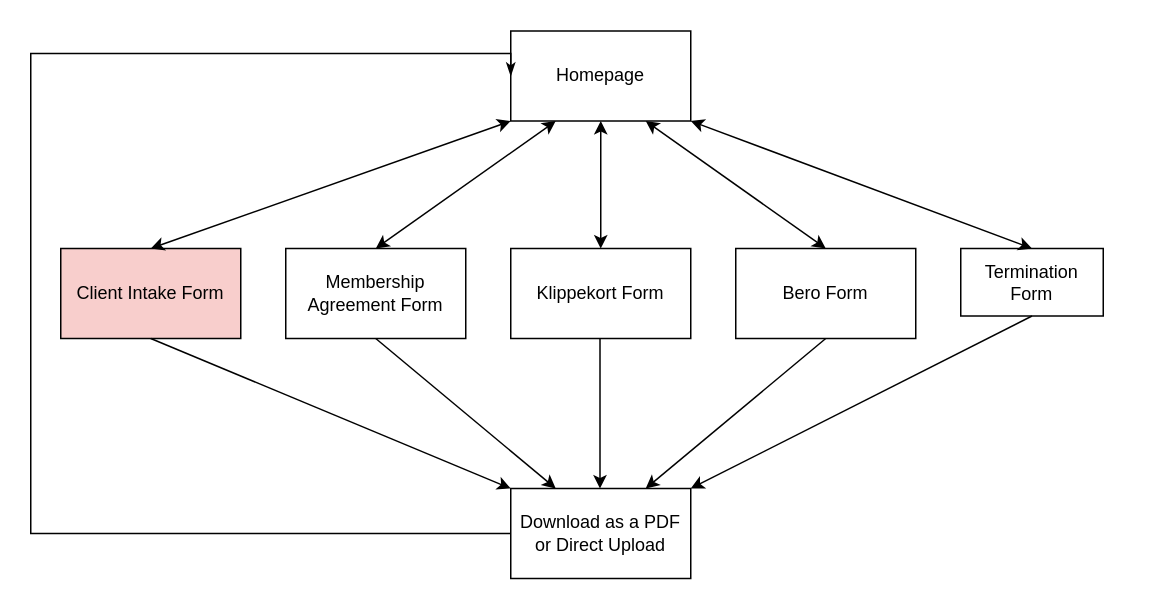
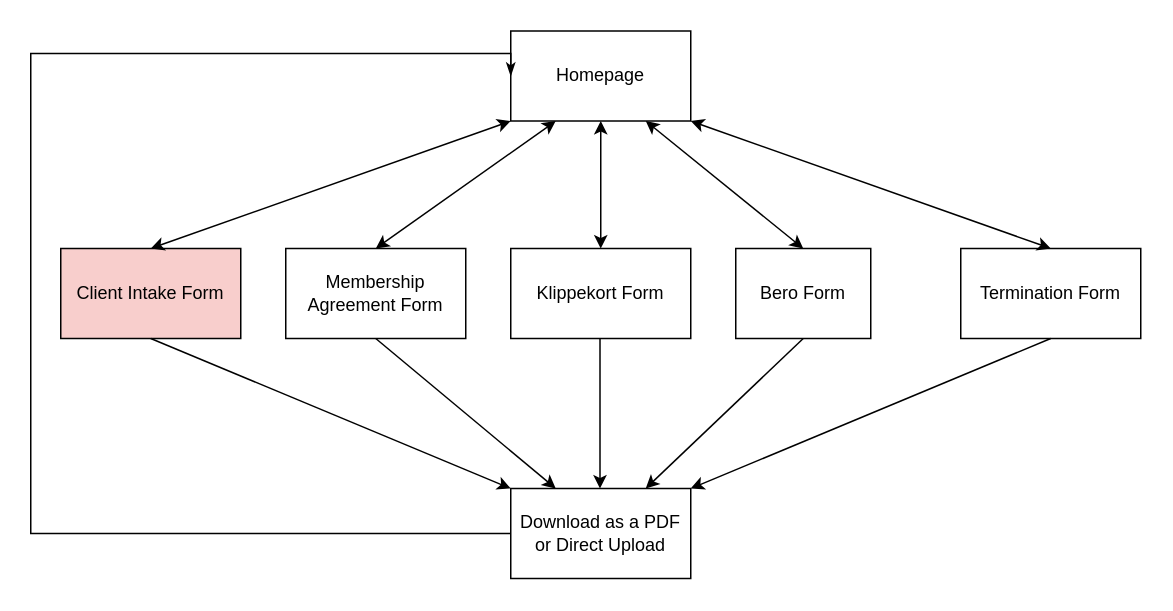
node "Termination Form": size 143x68 -> 180x90
node "Bero Form": size 180x90 -> 135x90
